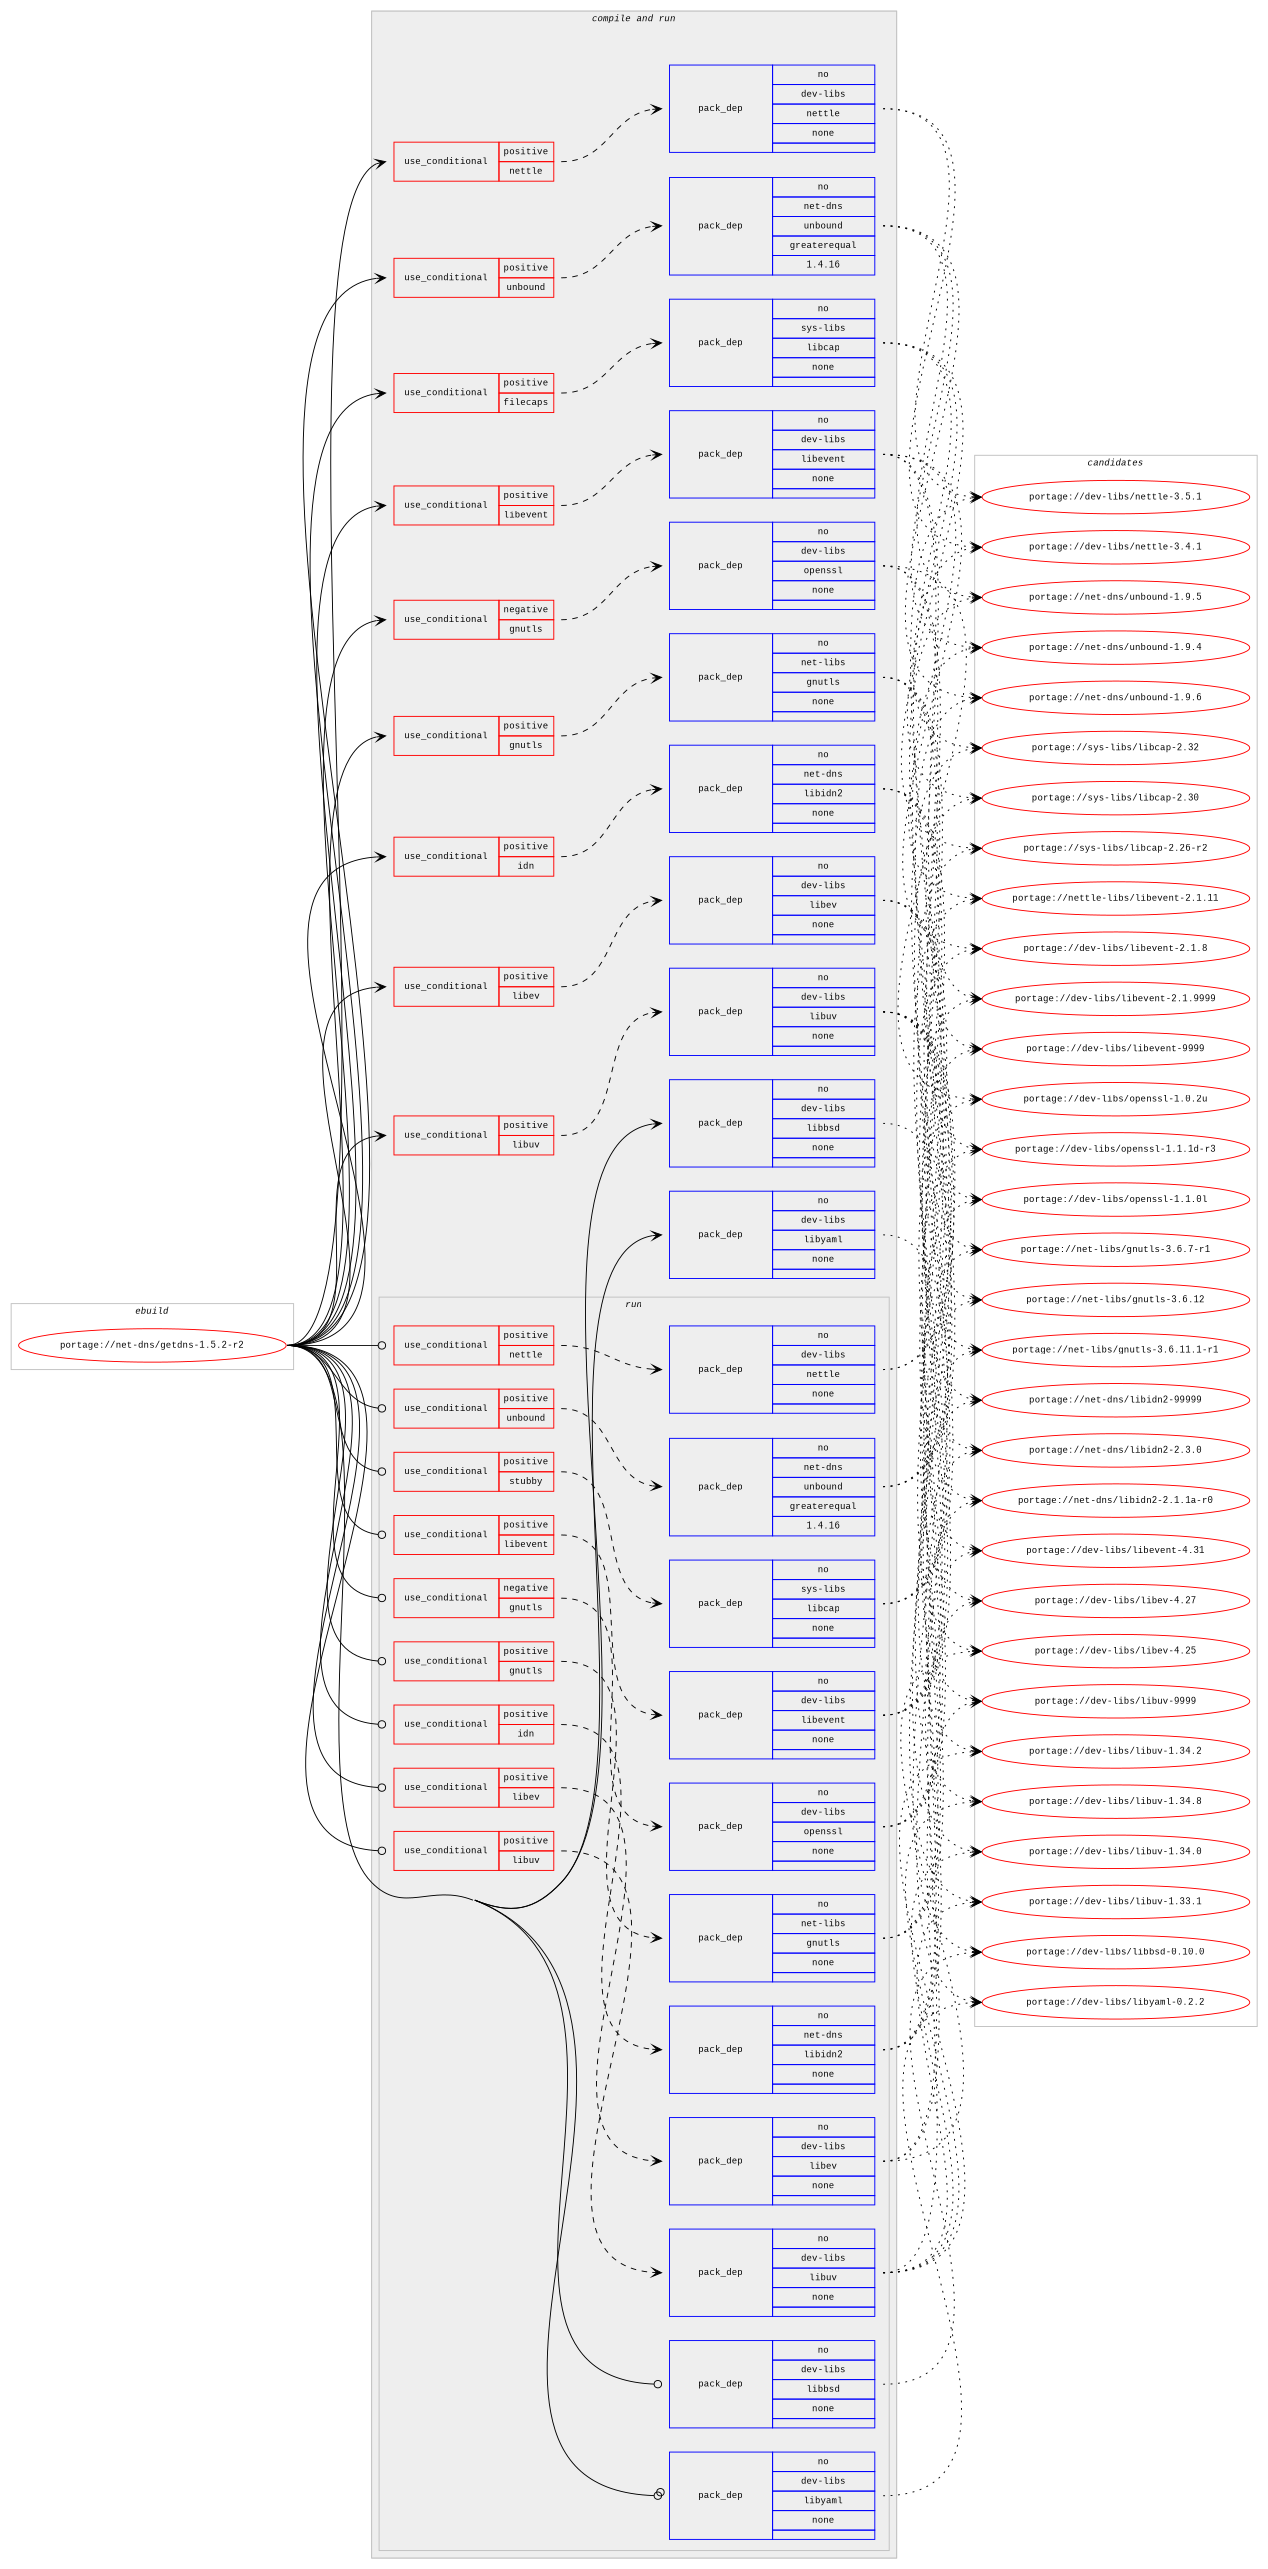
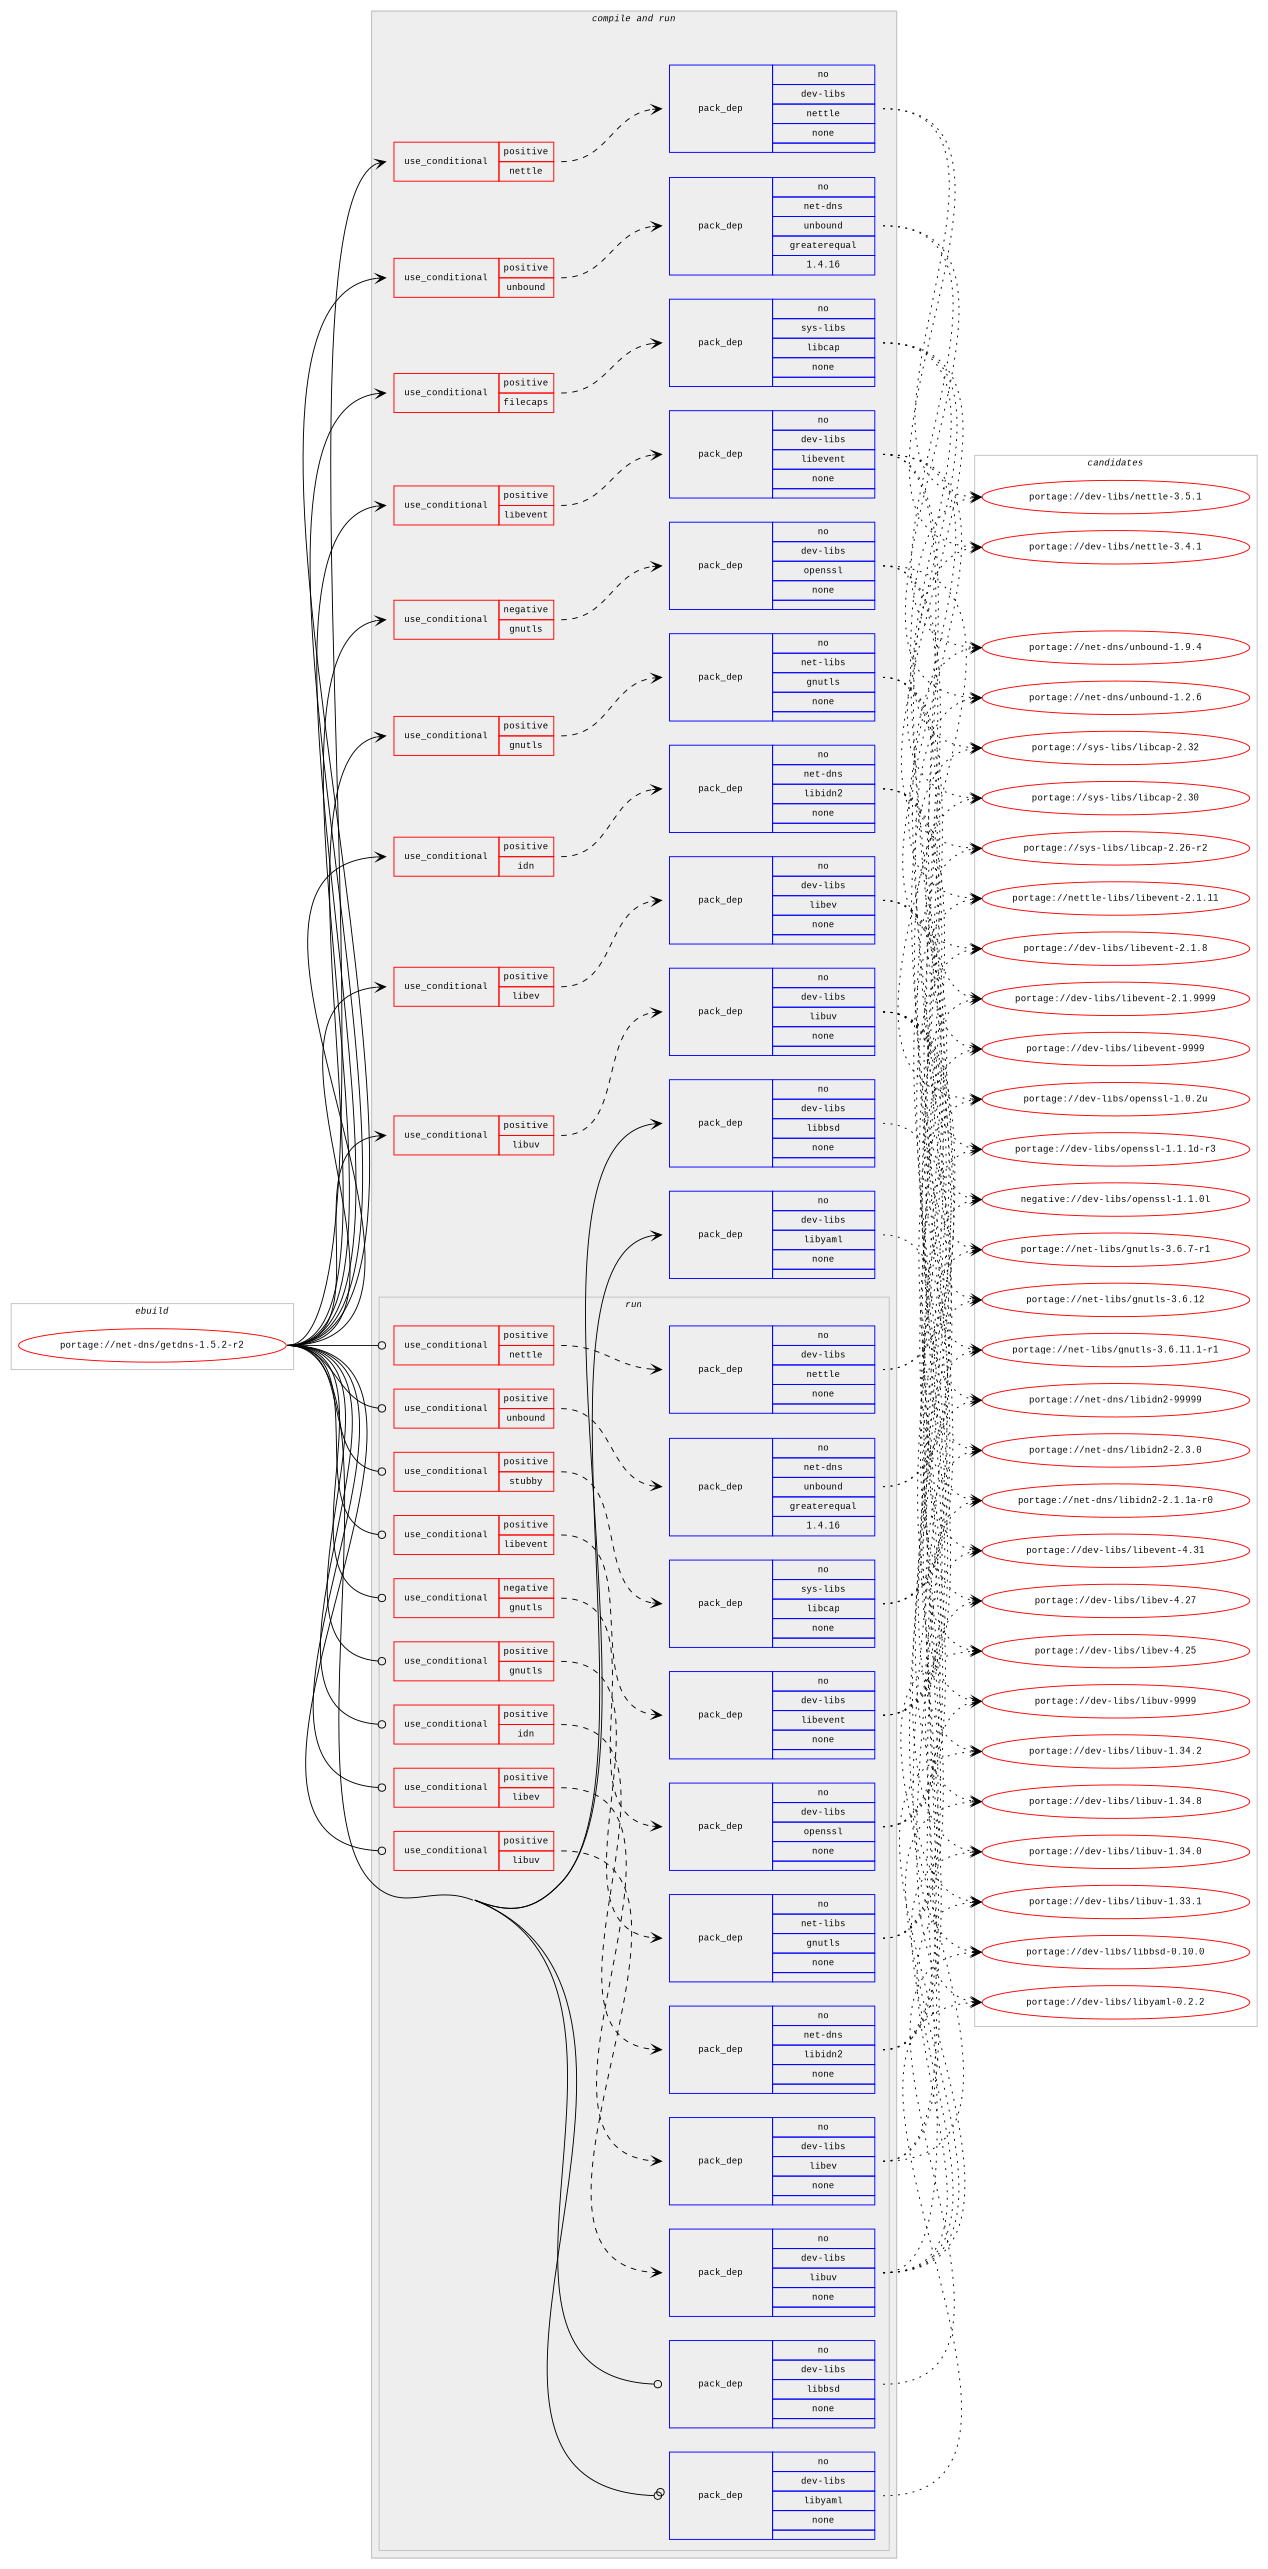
node "portage://net-dns/unbound-1.9.5": removed
node "portage://net-dns/unbound-1.9.6": label "portage://net-dns/unbound-1.9.6" -> "portage://net-dns/unbound-1.2.6"
node "portage://dev-libs/openssl-1.1.0l": label "portage://dev-libs/openssl-1.1.0l" -> "negative://dev-libs/openssl-1.1.0l"
